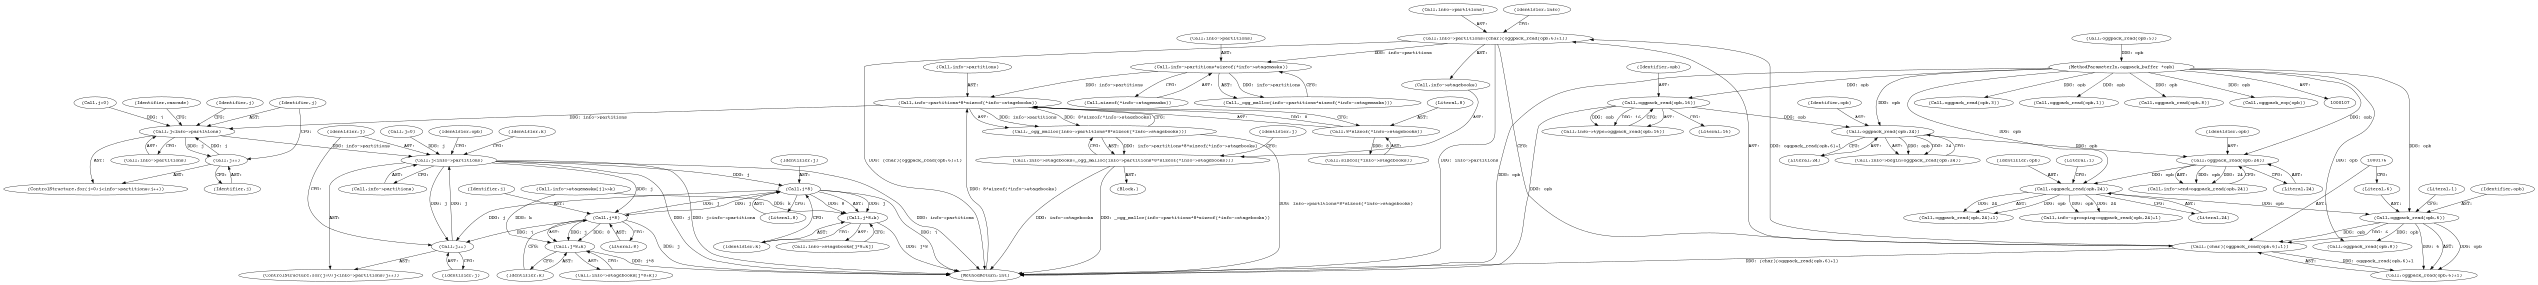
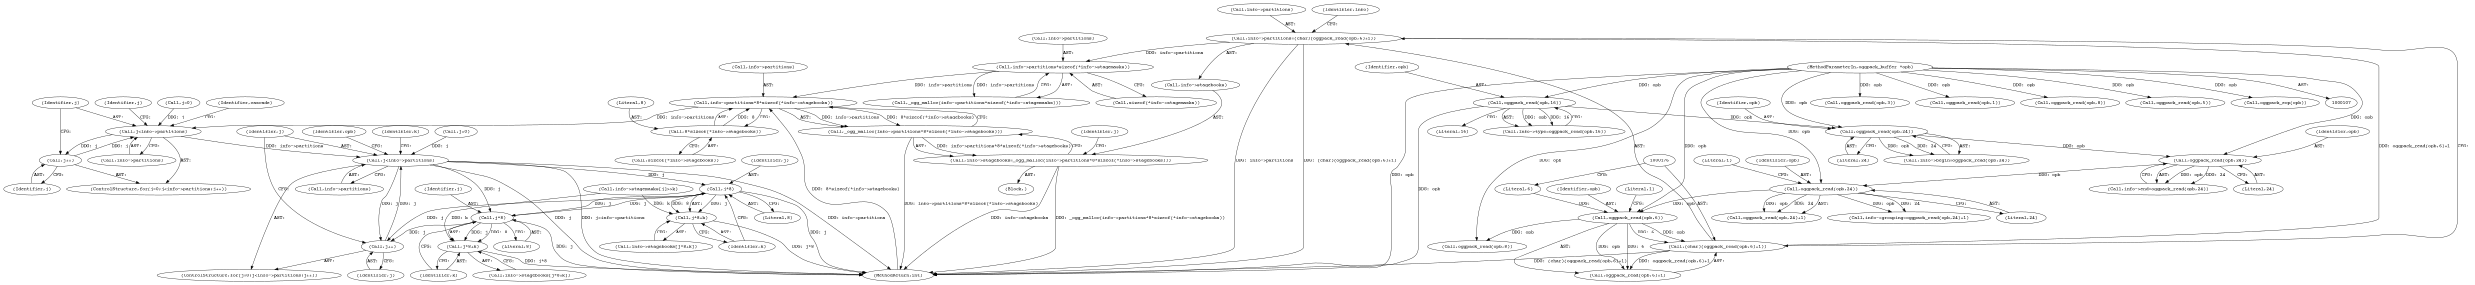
edge "(Call,oggpack_read(opb,5))" -> "(MethodParameterIn,oggpack_buffer *opb)": reversed
edge "(Call,8*sizeof(*info->stagebooks))" -> "(Call,sizeof(*info->stagebooks))": label "DDG: 8" -> "CFG: "
edge "(Literal,6)" -> "(Call,oggpack_read(opb,6))": label "AST: " -> "DDG: "
